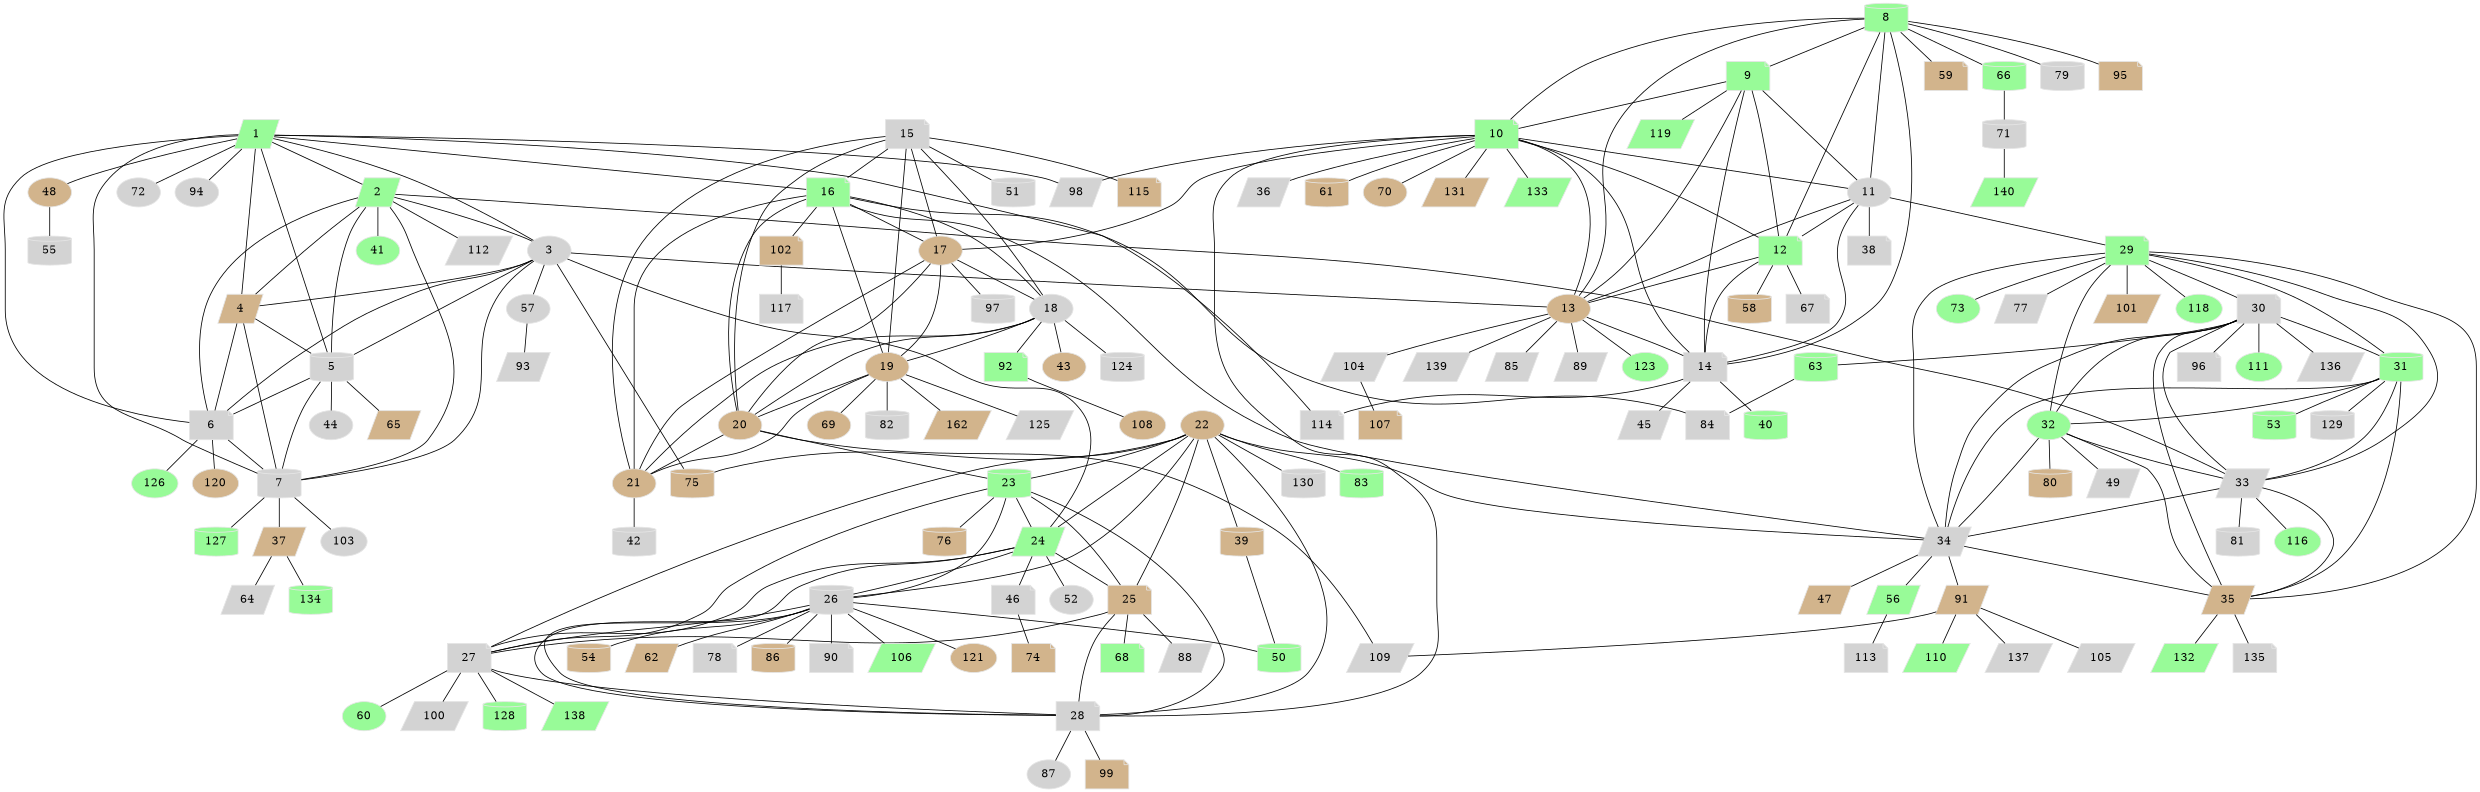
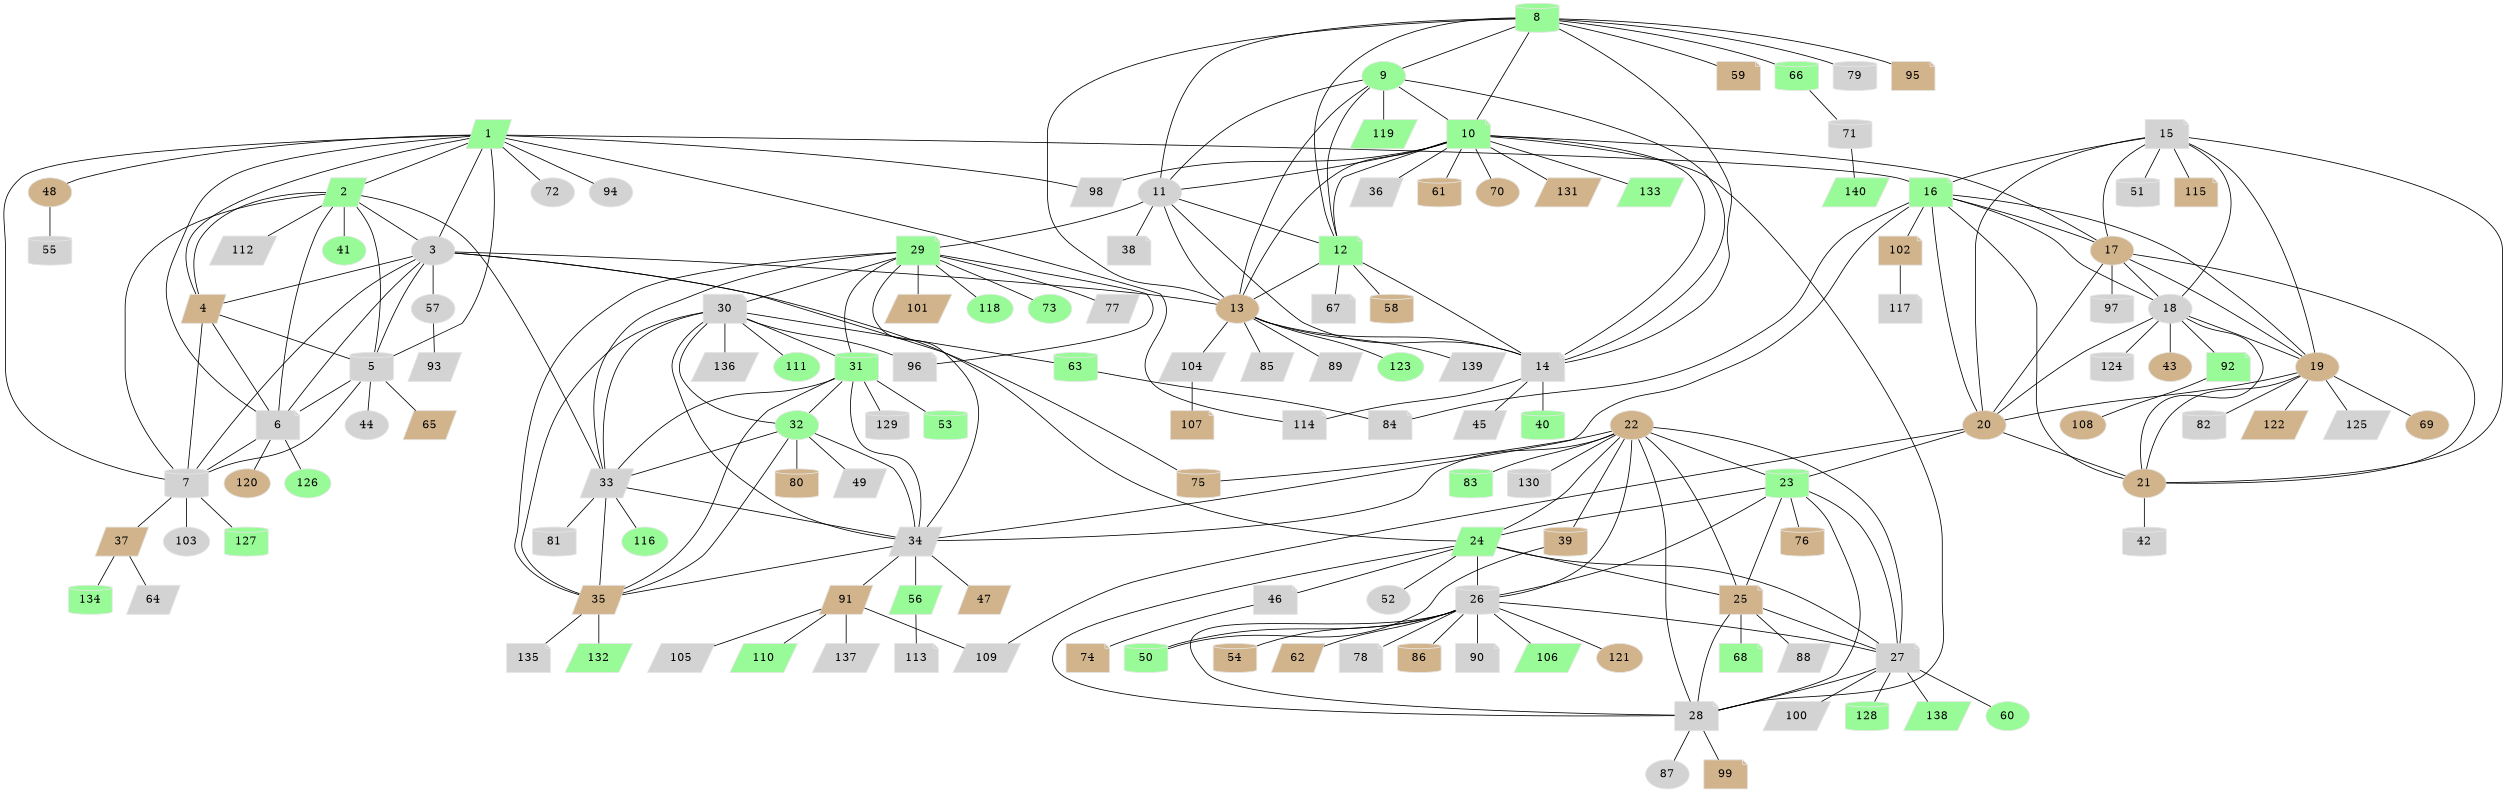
node "9": shape note -> ellipse
edge "29" -- "32": now "29" -- "96"
node "162": label "162" -> "122"
